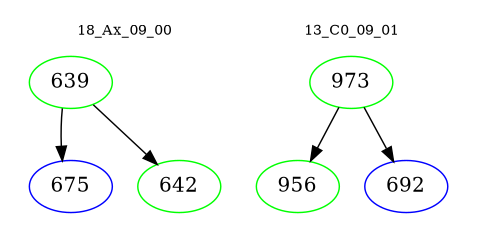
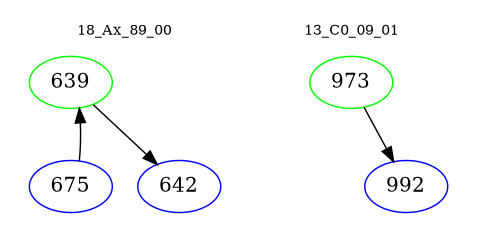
cluster "18_Ax_09_00": label "18_Ax_09_00" -> "18_Ax_89_00"
edge "639" -> "675": reversed
node "642": color green -> blue
node "956": removed
node "692": label "692" -> "992"
